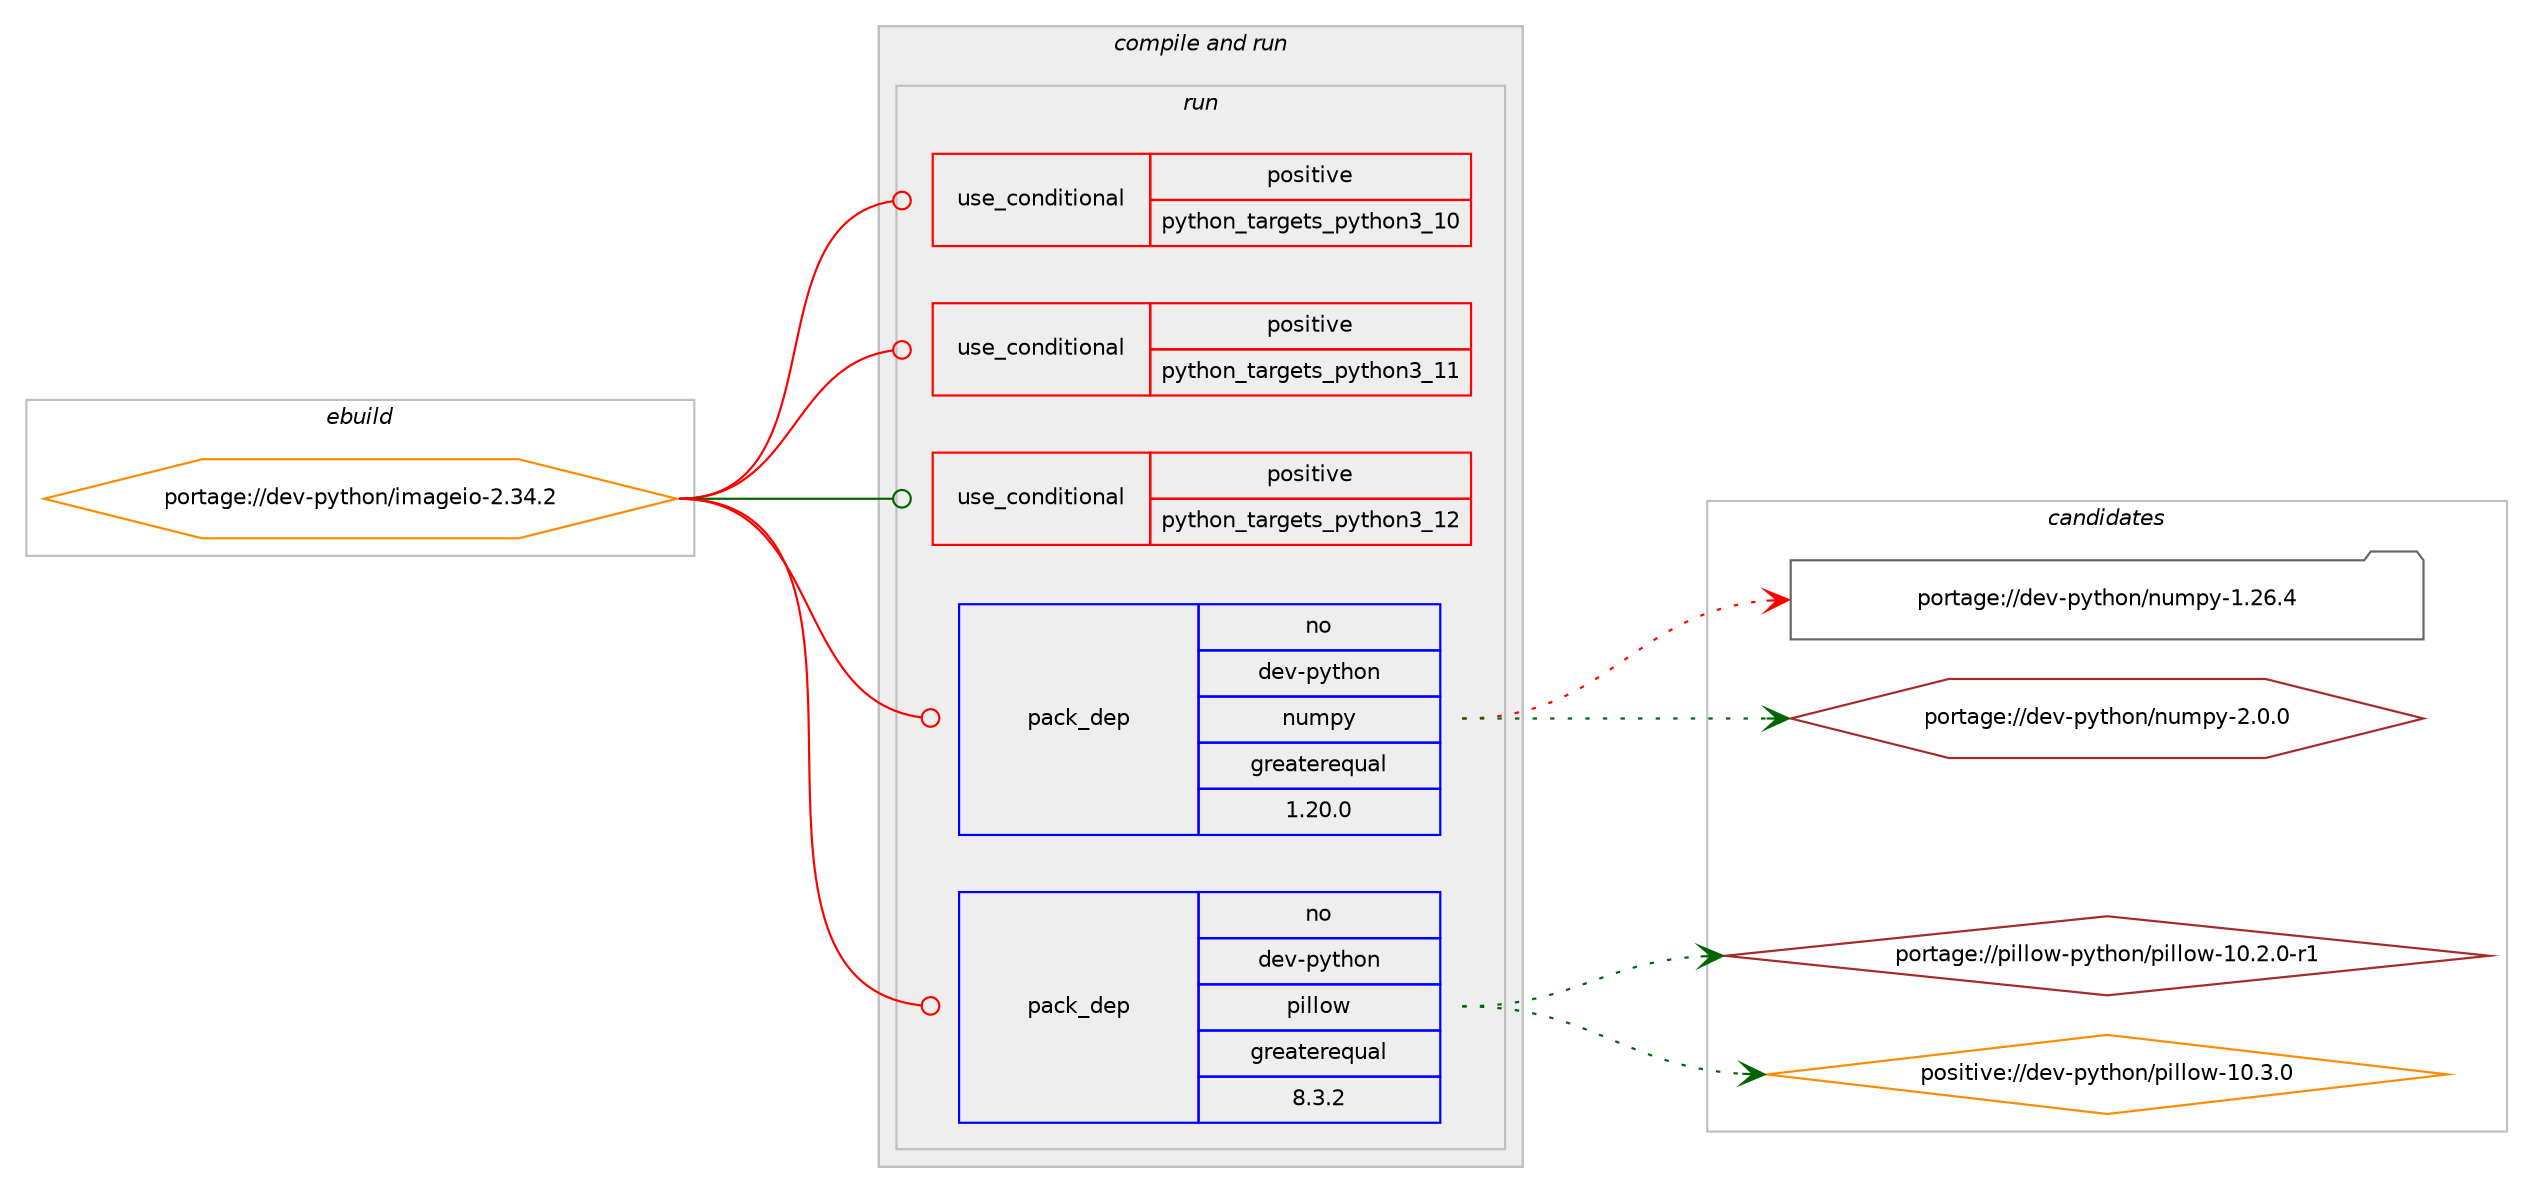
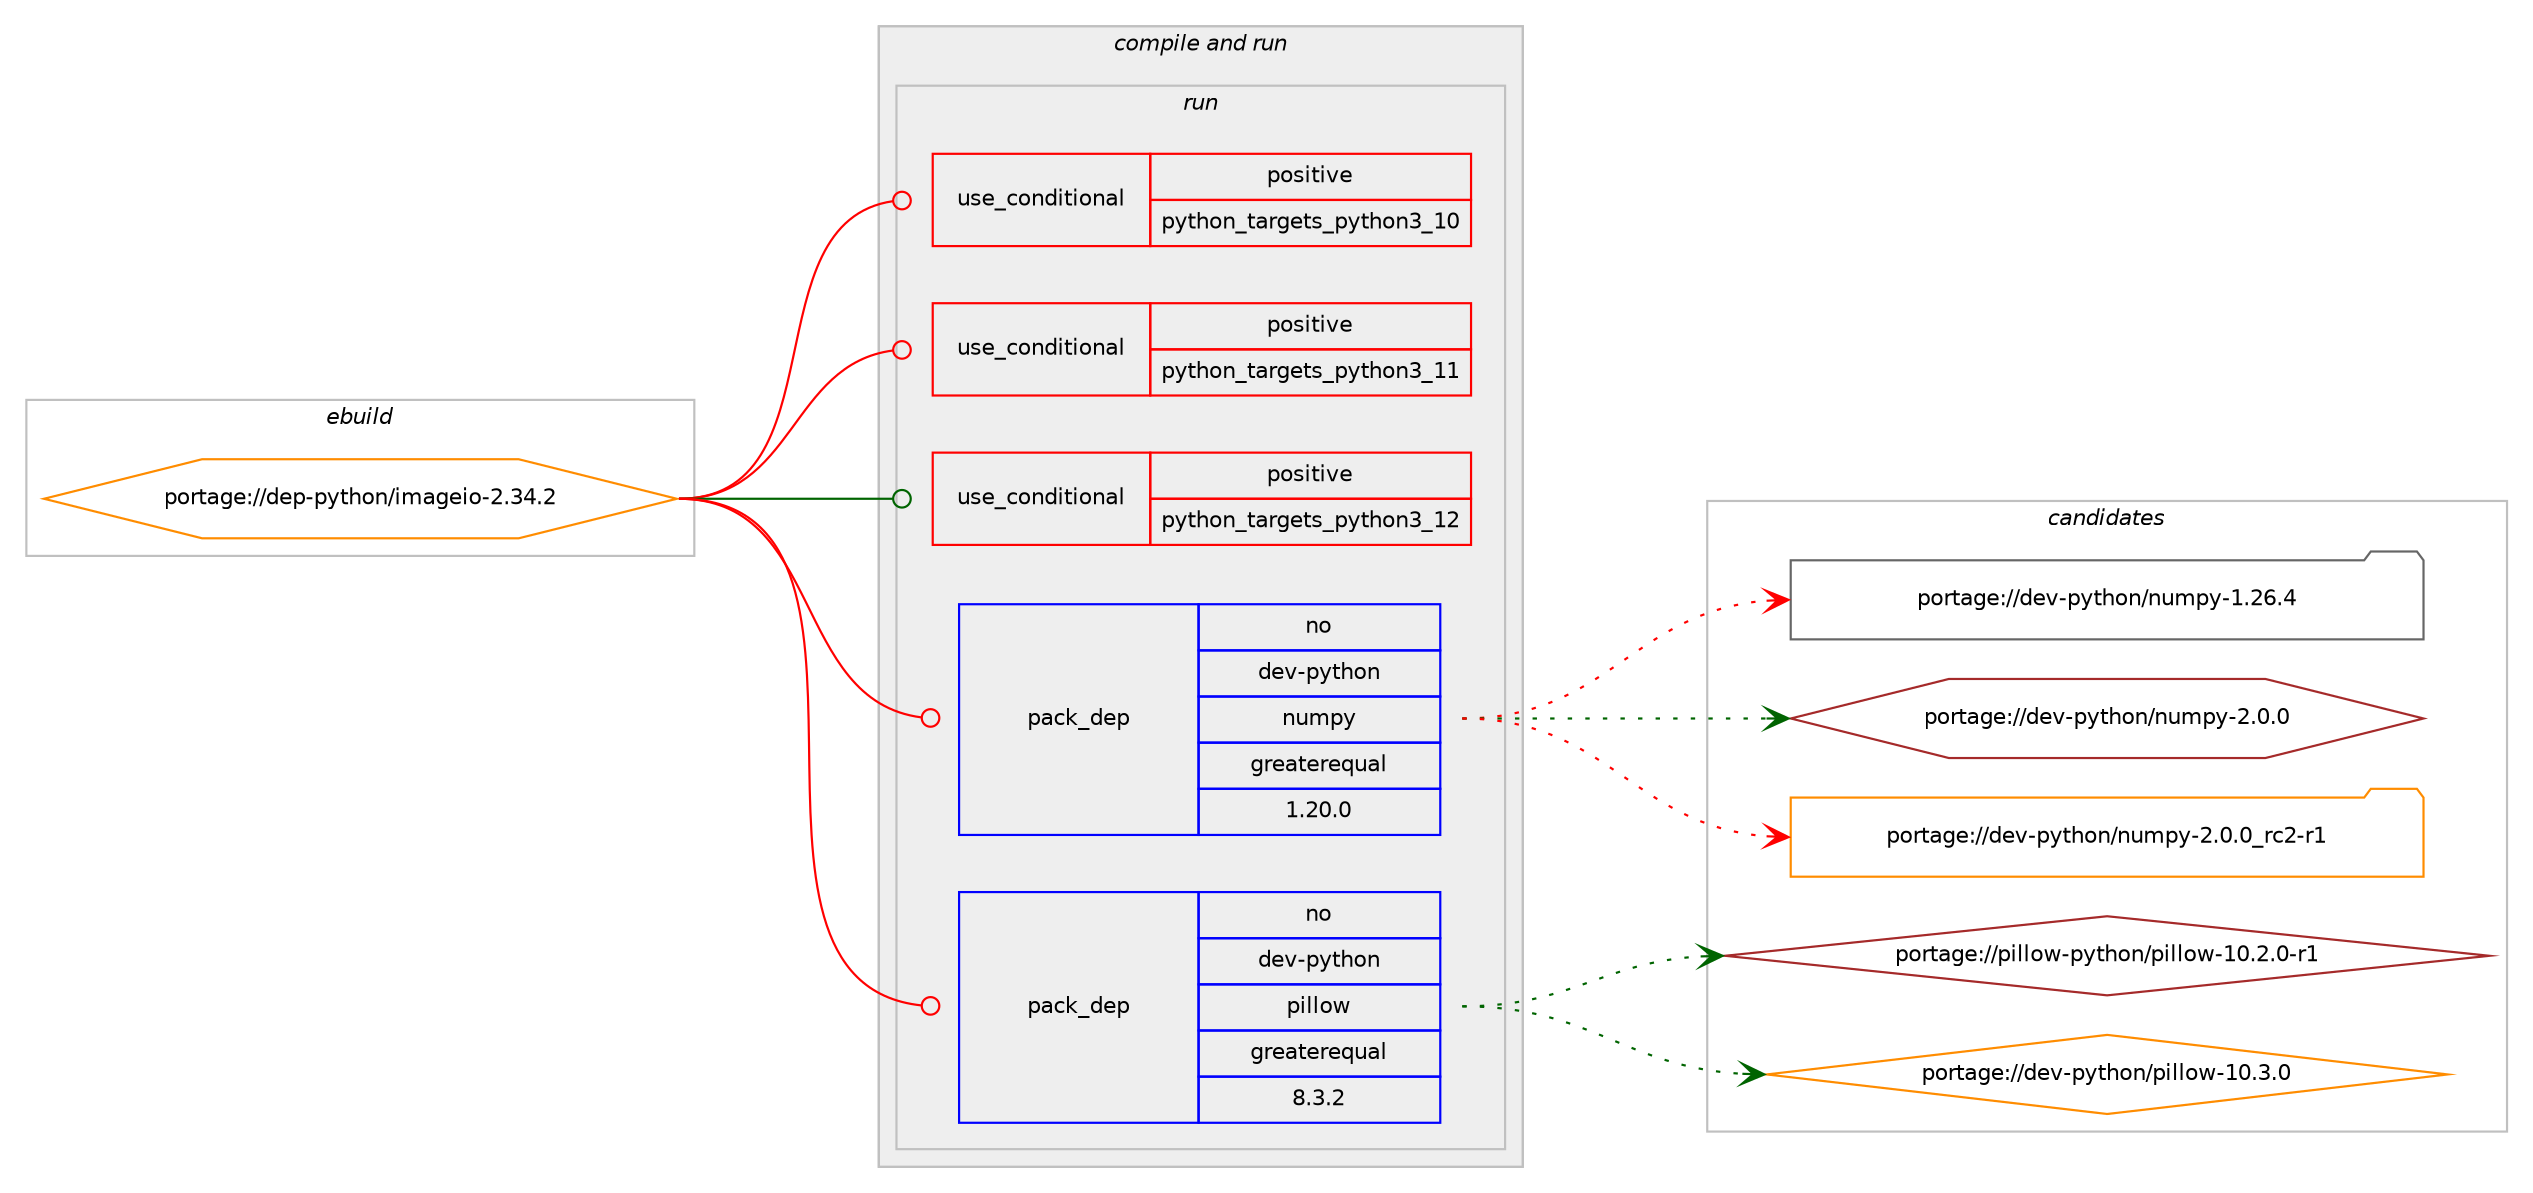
node "portage://dev-python/imageio-2.34.2": label "portage://dev-python/imageio-2.34.2" -> "portage://dep-python/imageio-2.34.2"
node "portage://dev-python/numpy-2.0.0_rc2-r1": added
node "positive://dev-python/pillow-10.3.0": label "positive://dev-python/pillow-10.3.0" -> "portage://dev-python/pillow-10.3.0"
